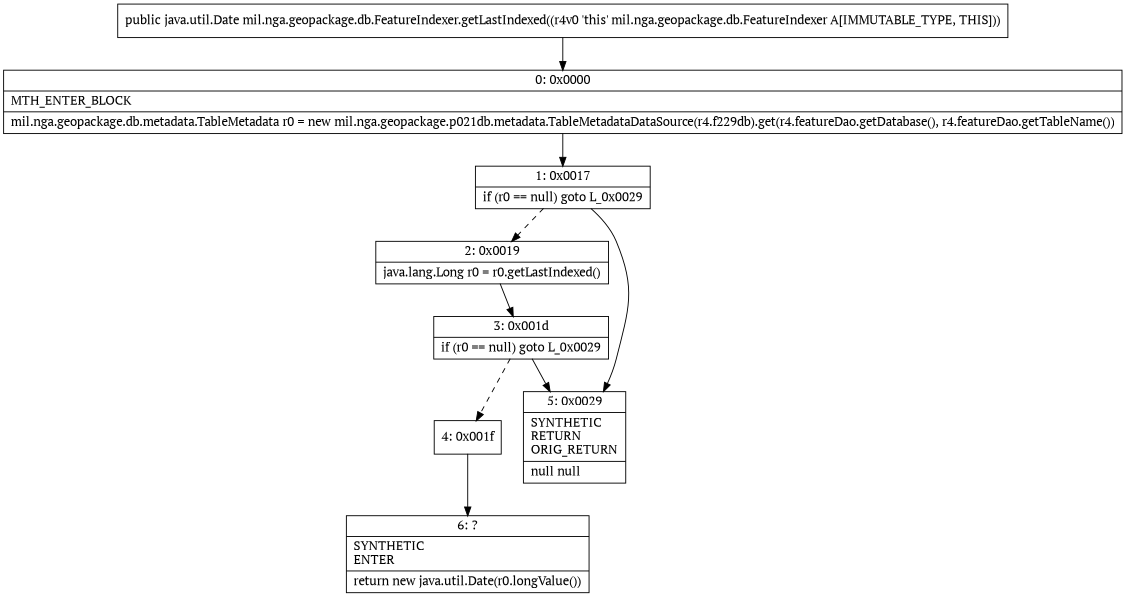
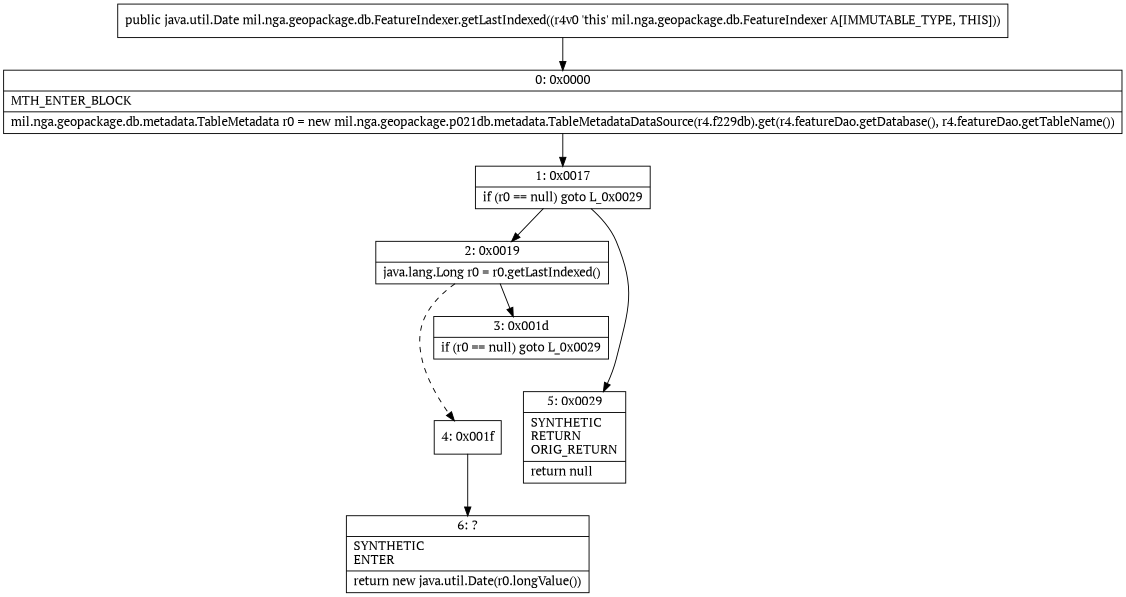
edge "1: 0x0017" -> "2: 0x0019": style dashed -> solid
edge "3: 0x001d" -> "5: 0x0029": removed
edge "3: 0x001d" -> "4: 0x001f": now "2: 0x0019" -> "4: 0x001f"
node "5: 0x0029": text "null null" -> "return null"
